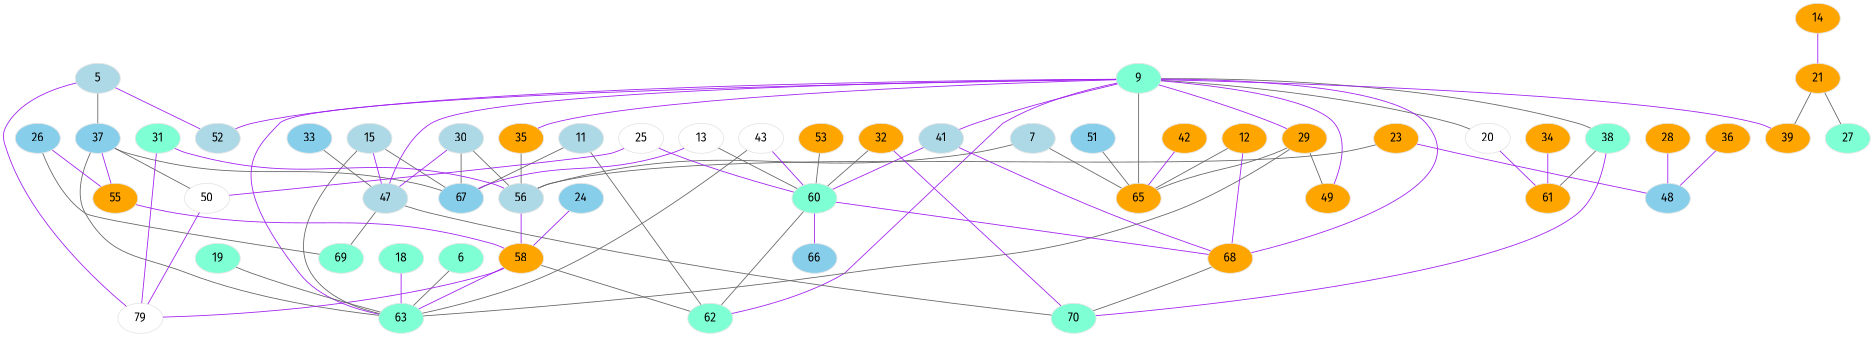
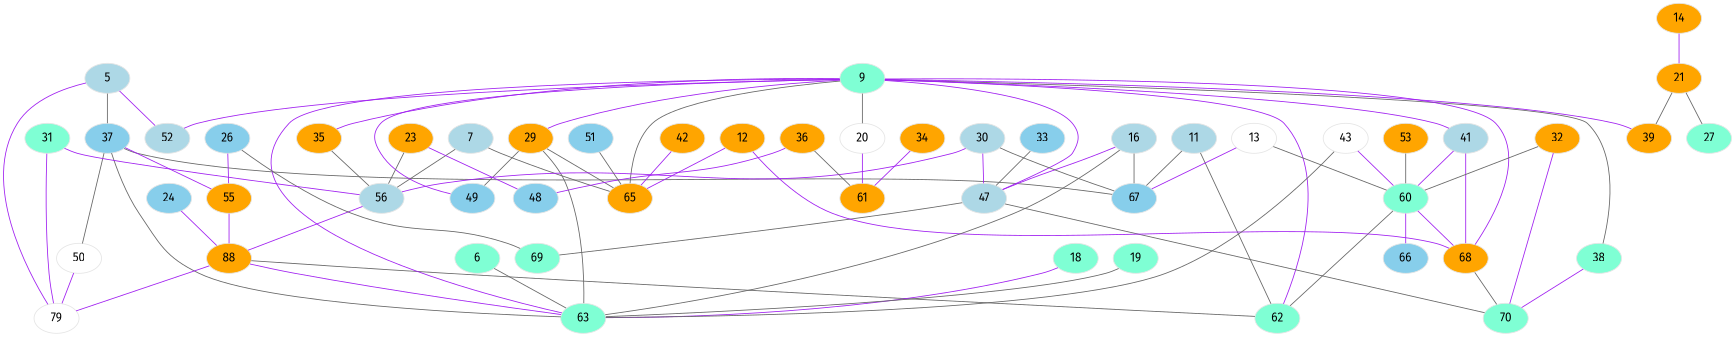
node "15": label "15" -> "16"
node "25": removed
node "28": removed
edge "30" -- "56": color gray40 -> purple
edge "12" -- "65": color gray40 -> purple
edge "38" -- "61": now "36" -- "61"
node "49": fillcolor orange -> skyblue
node "58": label "58" -> "88"
